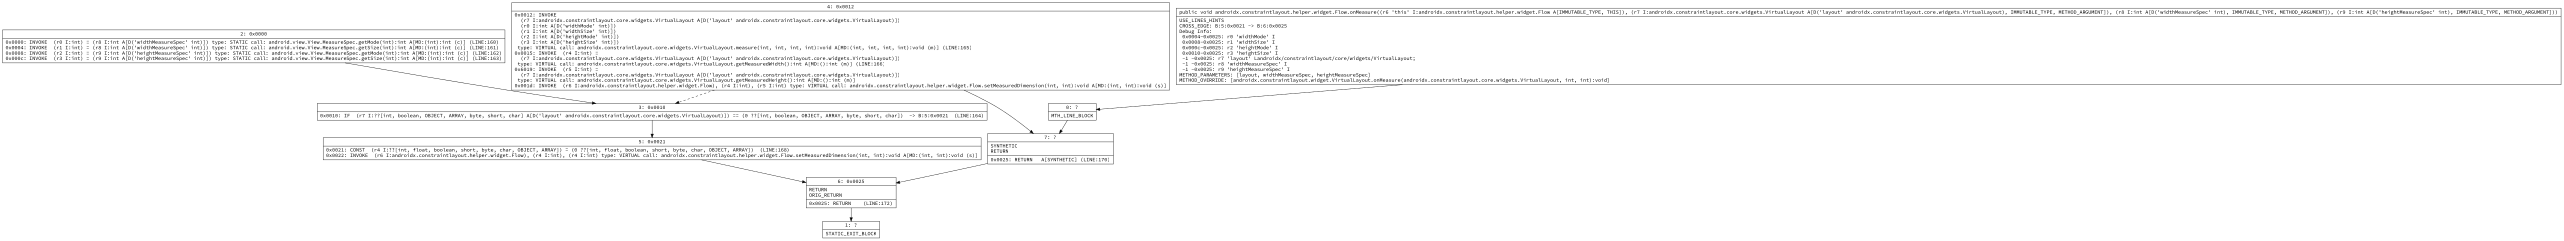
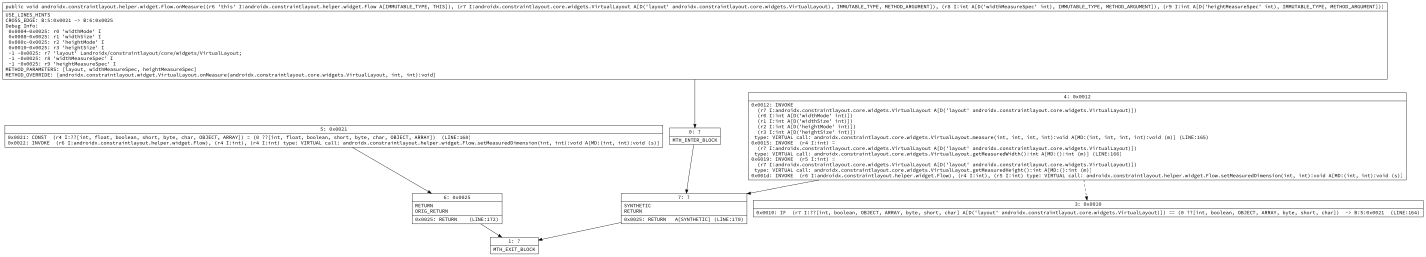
node "2: 0x0000": removed
node "0: ?": text "MTH_LINE_BLOCK" -> "MTH_ENTER_BLOCK"
edge "3: 0x0010" -> "5: 0x0021": removed
edge "7: ?" -> "6: 0x0025": now "7: ?" -> "1: ?"
node "1: ?": text "STATIC_EXIT_BLOCK" -> "MTH_EXIT_BLOCK"
